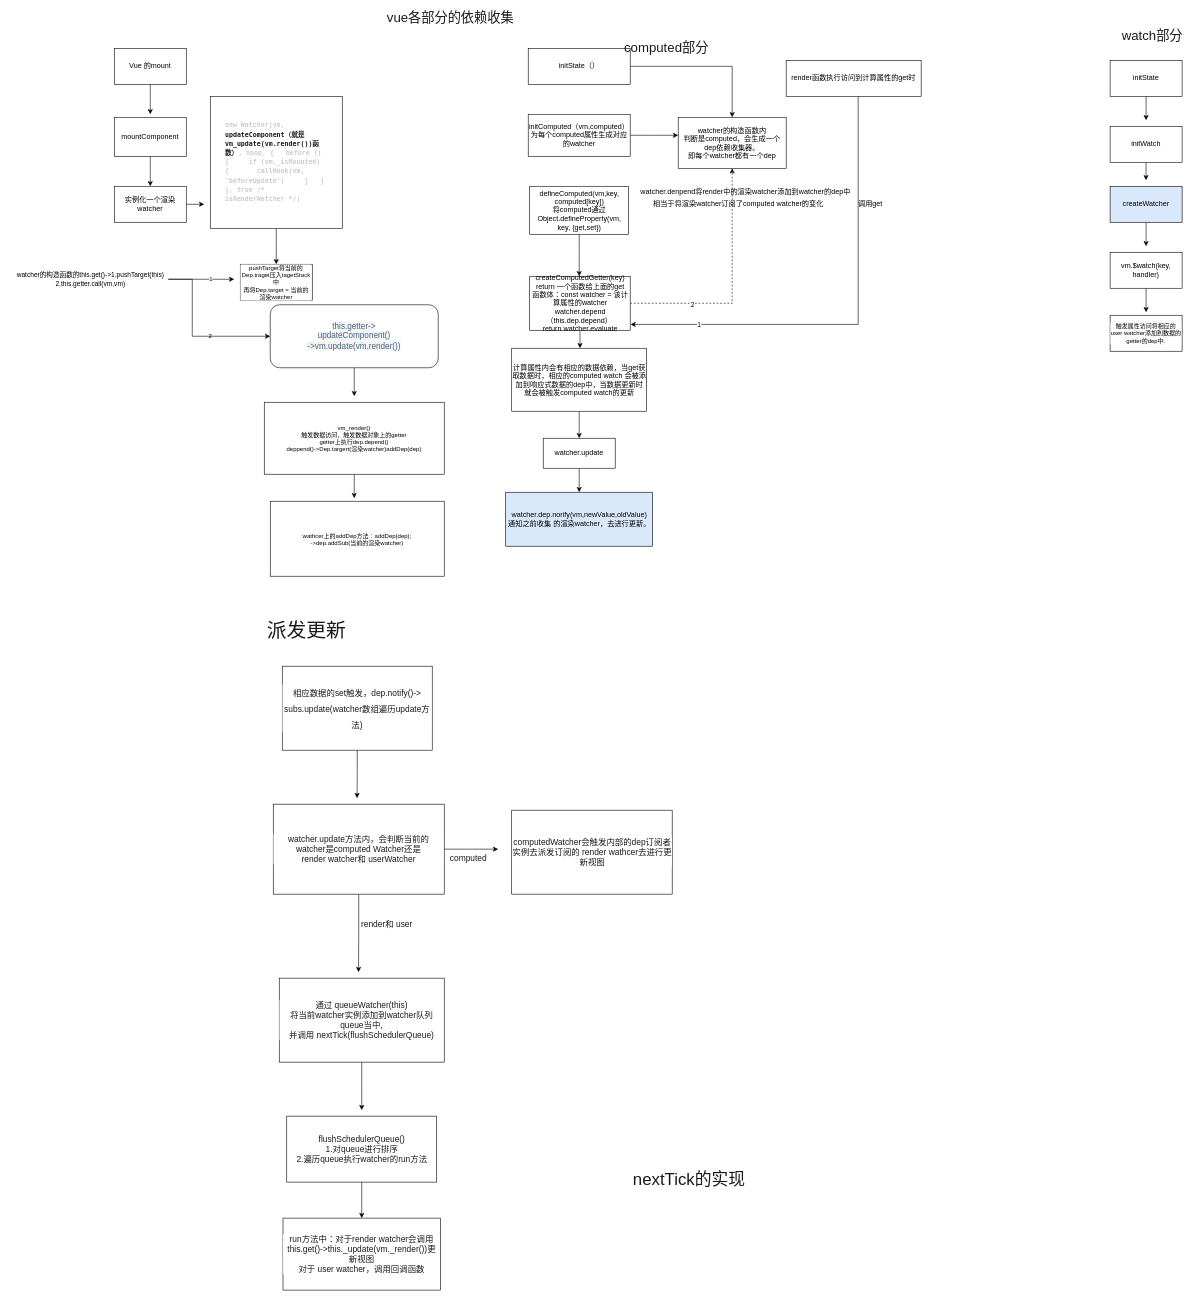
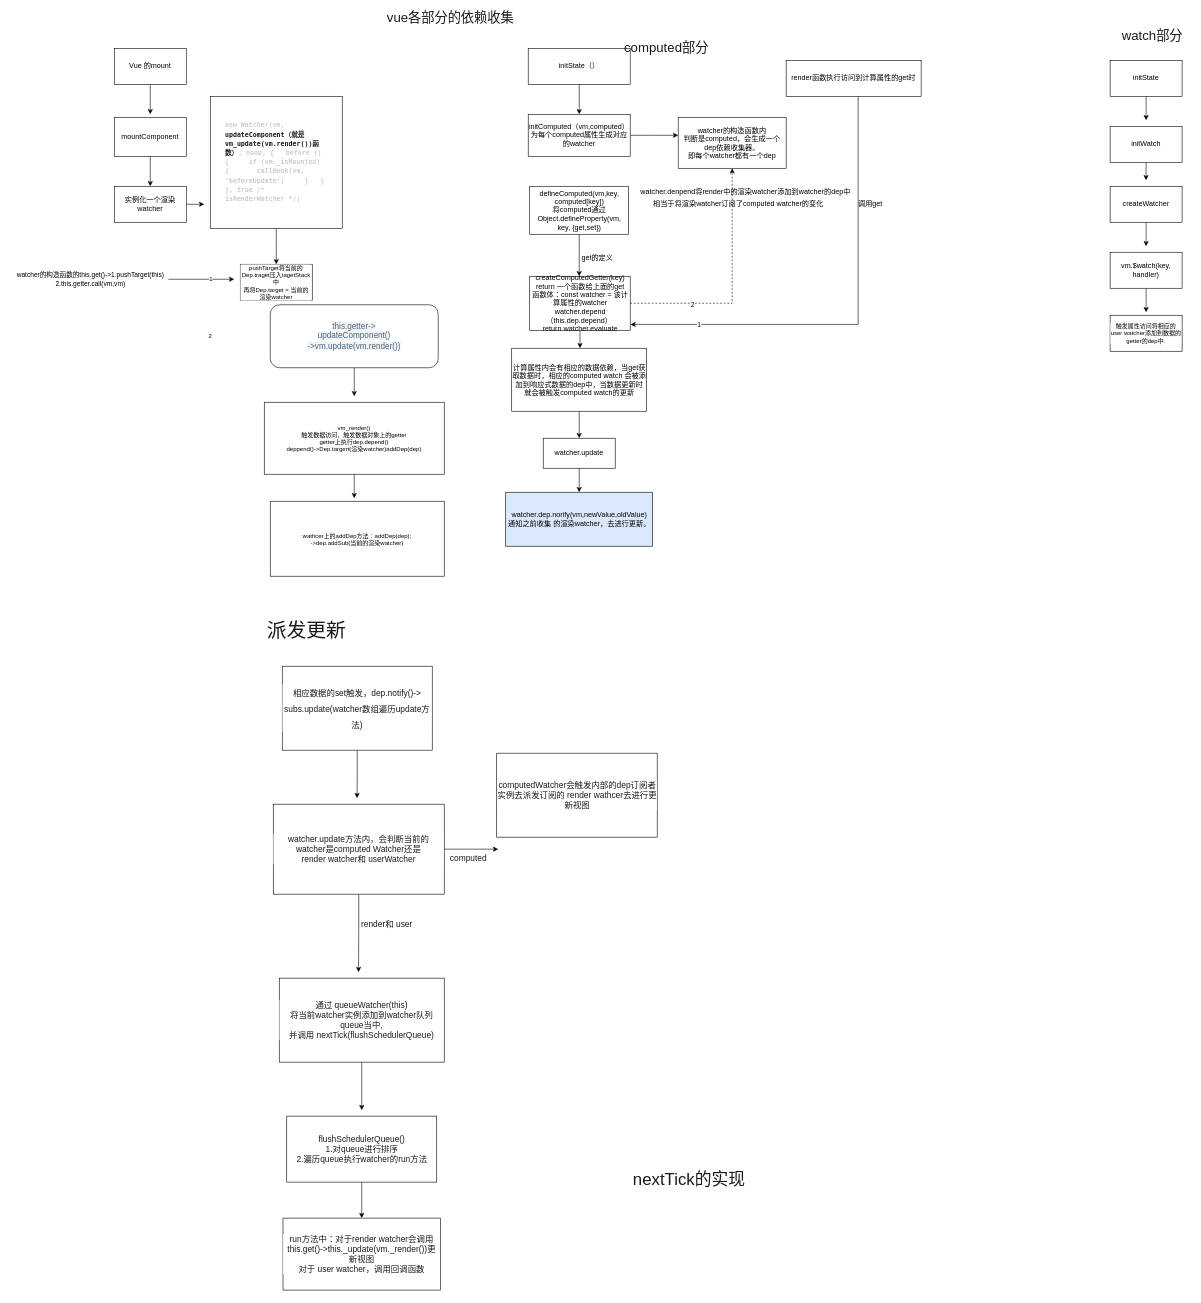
edge "initState（）" -> "watcher的构造函数内 判断是computed，会生成一个dep依赖收集器。 即每个watcher都有一个dep": now "initState（）" -> "initComputed（vm,computed） 为每个computed属性生成对应的watcher"
node "createWatcher": fillcolor #dae8fc -> #ffffff
node "get的定义": added
edge "watcher的构造函数的this.get()->1.pushTarget(this) 2.this.getter.call(vm,vm)" -> "this.getter-> updateComponent() ->vm.update(vm.render())": removed
node "computedWatcher会触发内部的dep订阅者实例去派发订阅的 render wathcer去进行更新视图": moved (592, 852) -> (577, 795)
